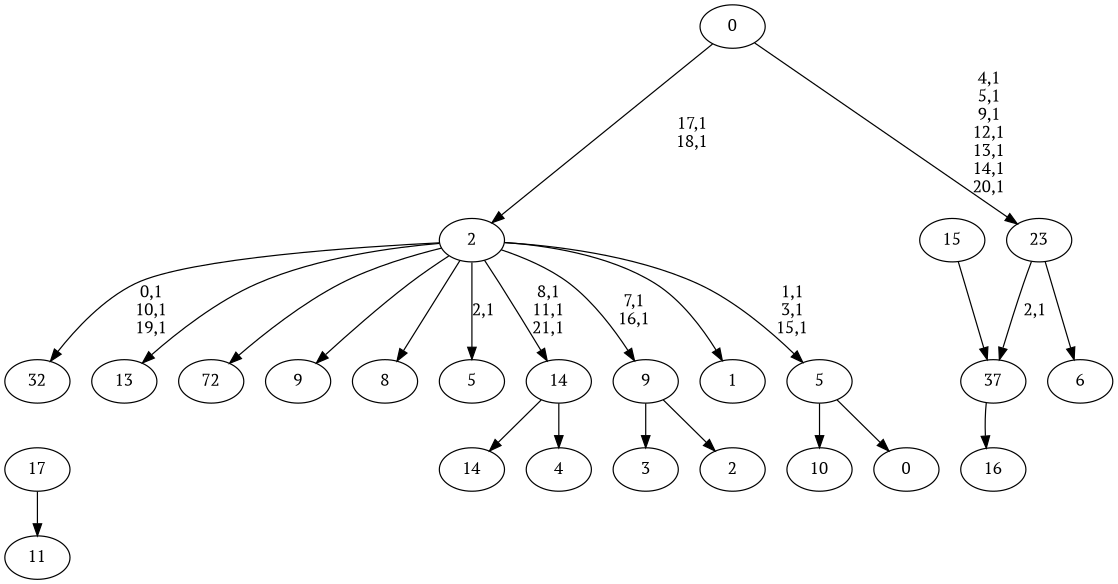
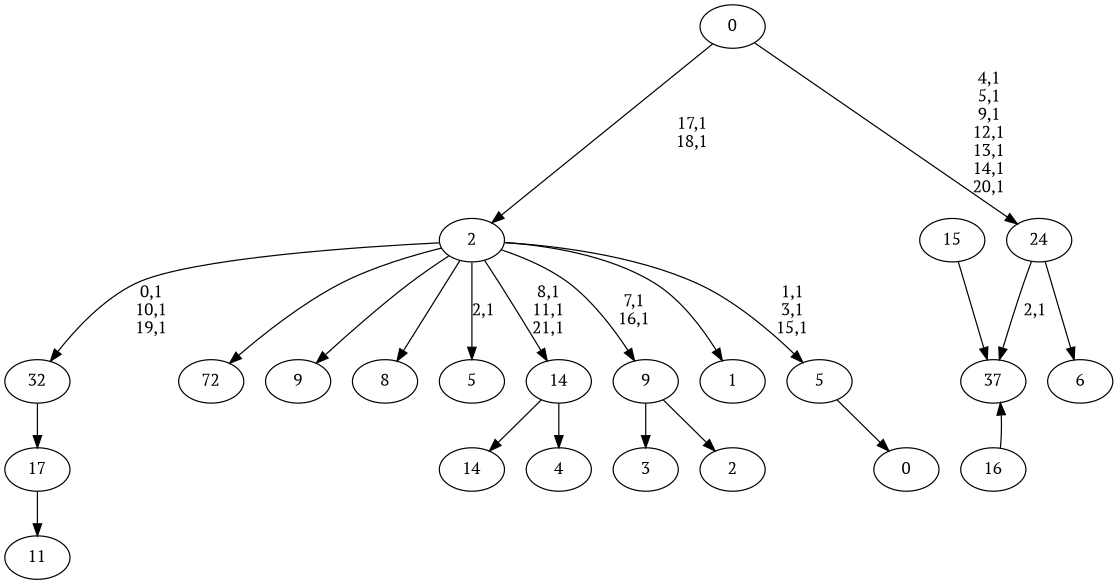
node "23": label "23" -> "24"
node "13": removed
edge "32" -> "17": added
edge "37" -> "16": reversed
node "10": removed
